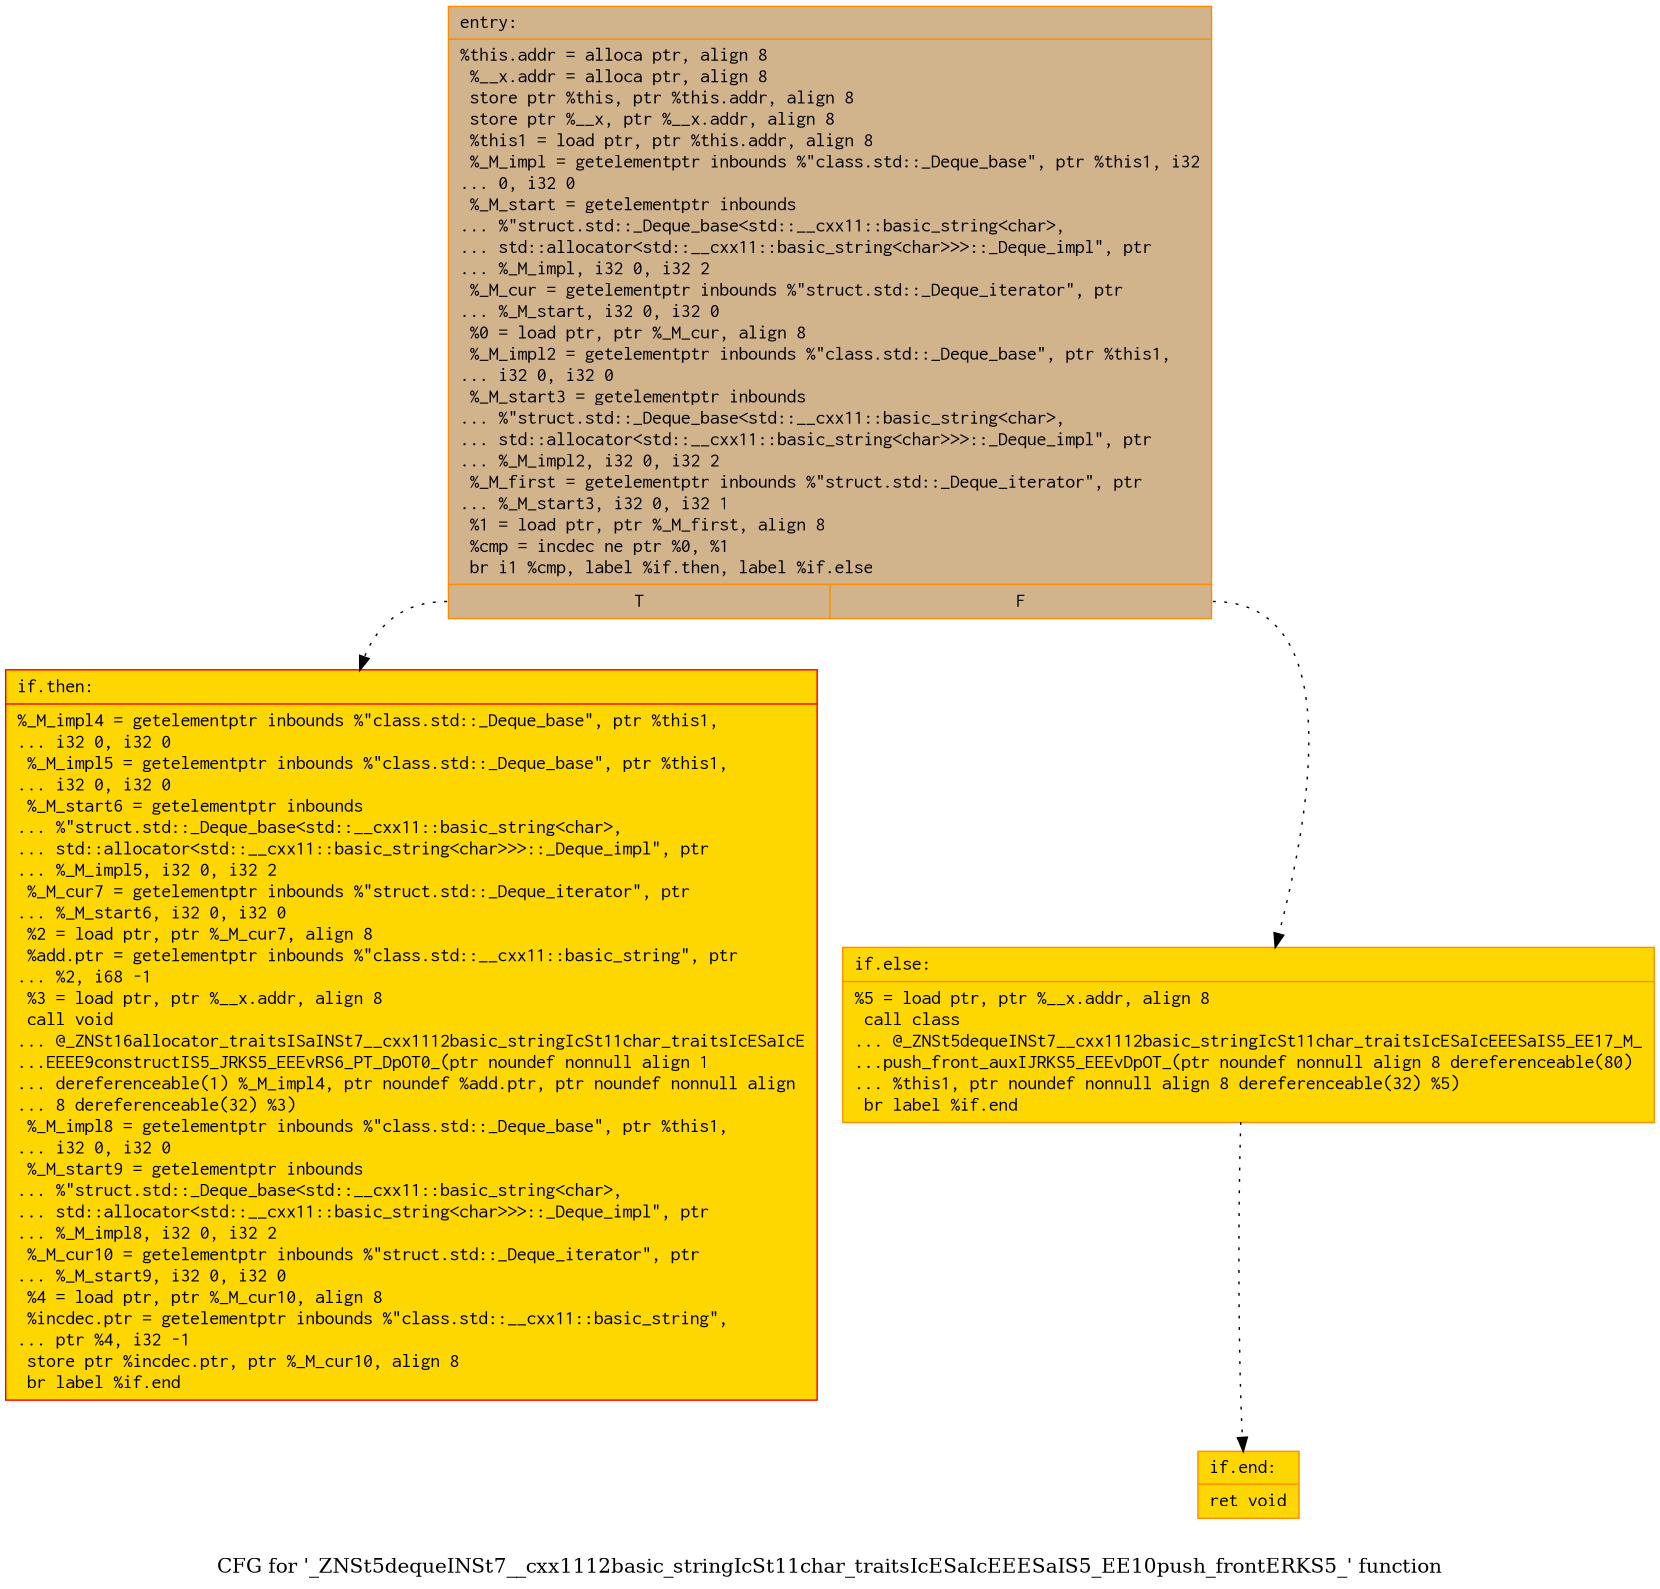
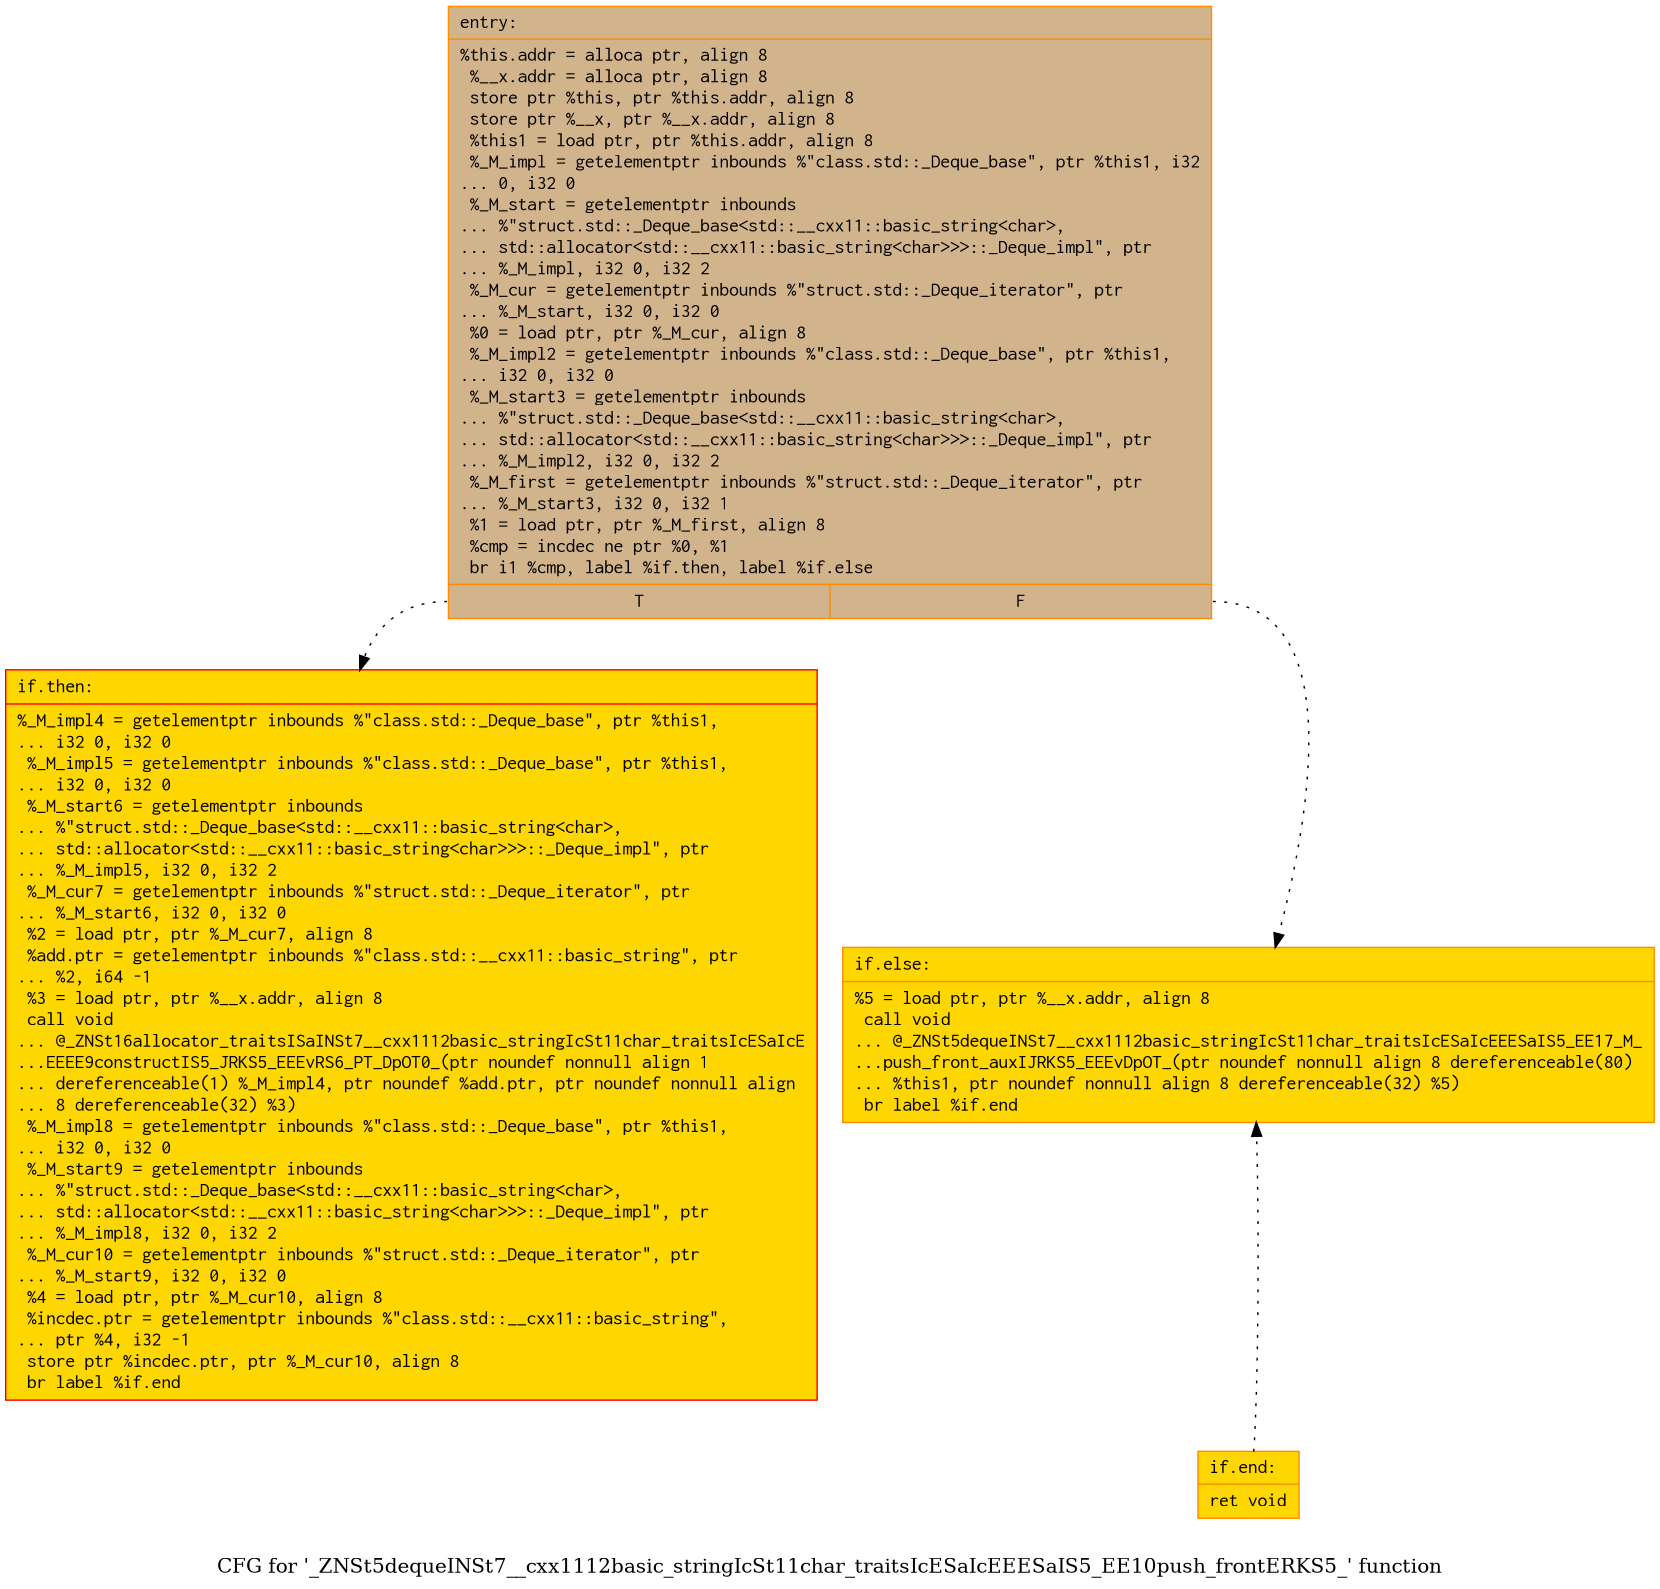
node "if.then:": text "... %2, i68 -1" -> "... %2, i64 -1"
node "if.else:": text "call class" -> "call void"
edge "if.else:" -> "if.end:": reversed
